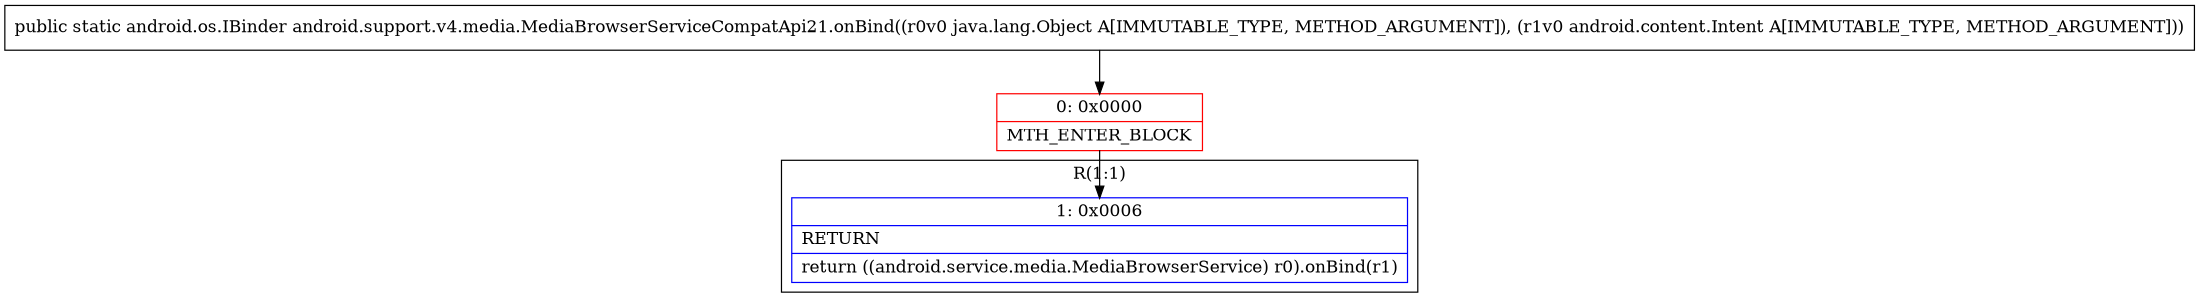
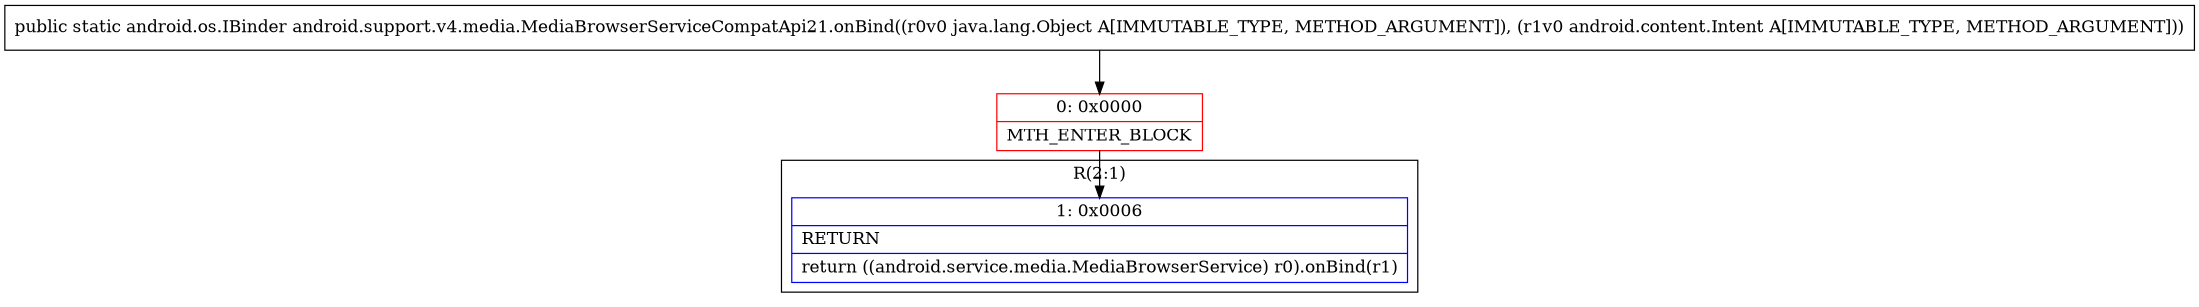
cluster "R(1:1)": label "R(1:1)" -> "R(2:1)"
